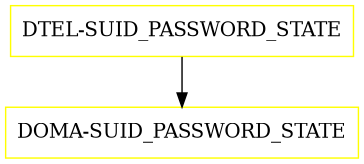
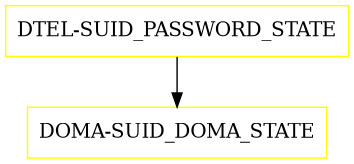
node "DOMA-SUID_PASSWORD_STATE": label "DOMA-SUID_PASSWORD_STATE" -> "DOMA-SUID_DOMA_STATE"
